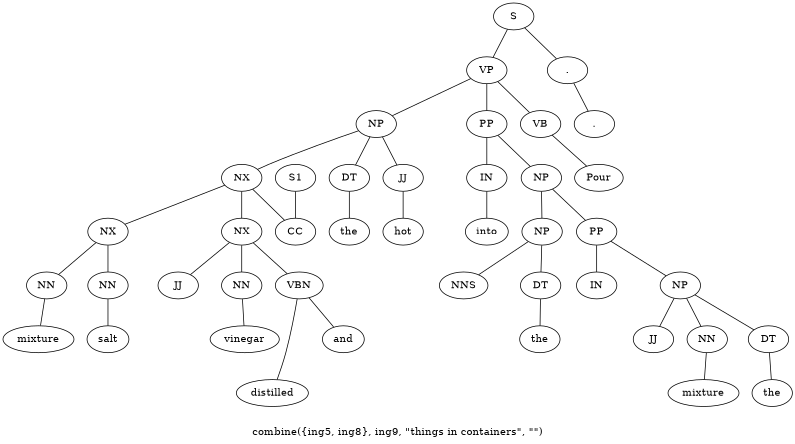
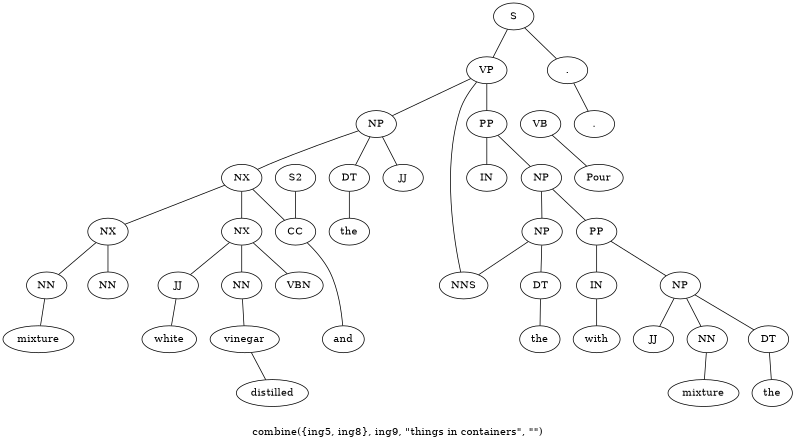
edge "VP" -- "VB": now "VP" -- "NNS"
node "S1": label "S1" -> "S2"
node "hot": removed
node "into": removed
edge "VBN" -- "and": now "CC" -- "and"
node "salt": removed
node "white": added
node "with": added
edge "VBN" -- "distilled": now "vinegar" -- "distilled"
